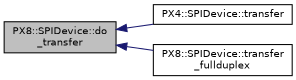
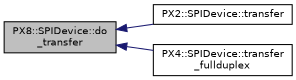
node "PX4::SPIDevice::transfer": label "PX4::SPIDevice::transfer" -> "PX2::SPIDevice::transfer"
node "PX8::SPIDevice::transfer _fullduplex": label "PX8::SPIDevice::transfer _fullduplex" -> "PX4::SPIDevice::transfer _fullduplex"
